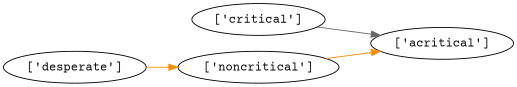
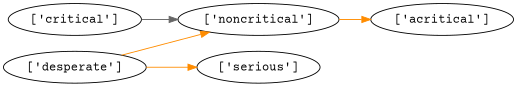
edge "['critical']" -> "['acritical']": now "['critical']" -> "['noncritical']"
node "['serious']": added
